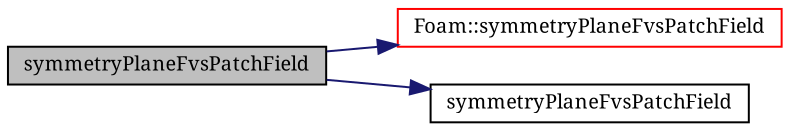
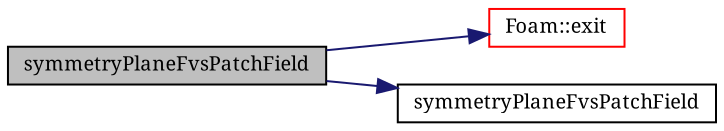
node "Foam::symmetryPlaneFvsPatchField": label "Foam::symmetryPlaneFvsPatchField" -> "Foam::exit"
